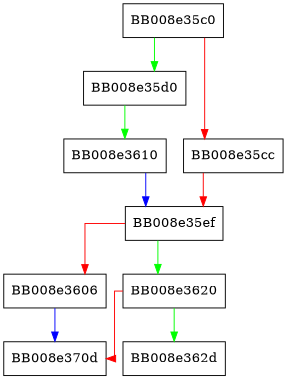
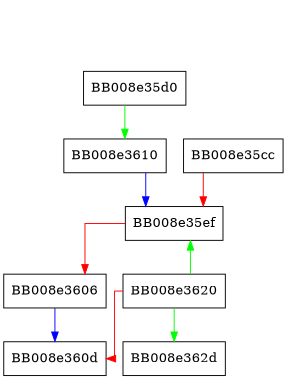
node "BB008e35c0": removed
edge "BB008e35ef" -> "BB008e3620": reversed
node "BB008e370d": label "BB008e370d" -> "BB008e360d"
